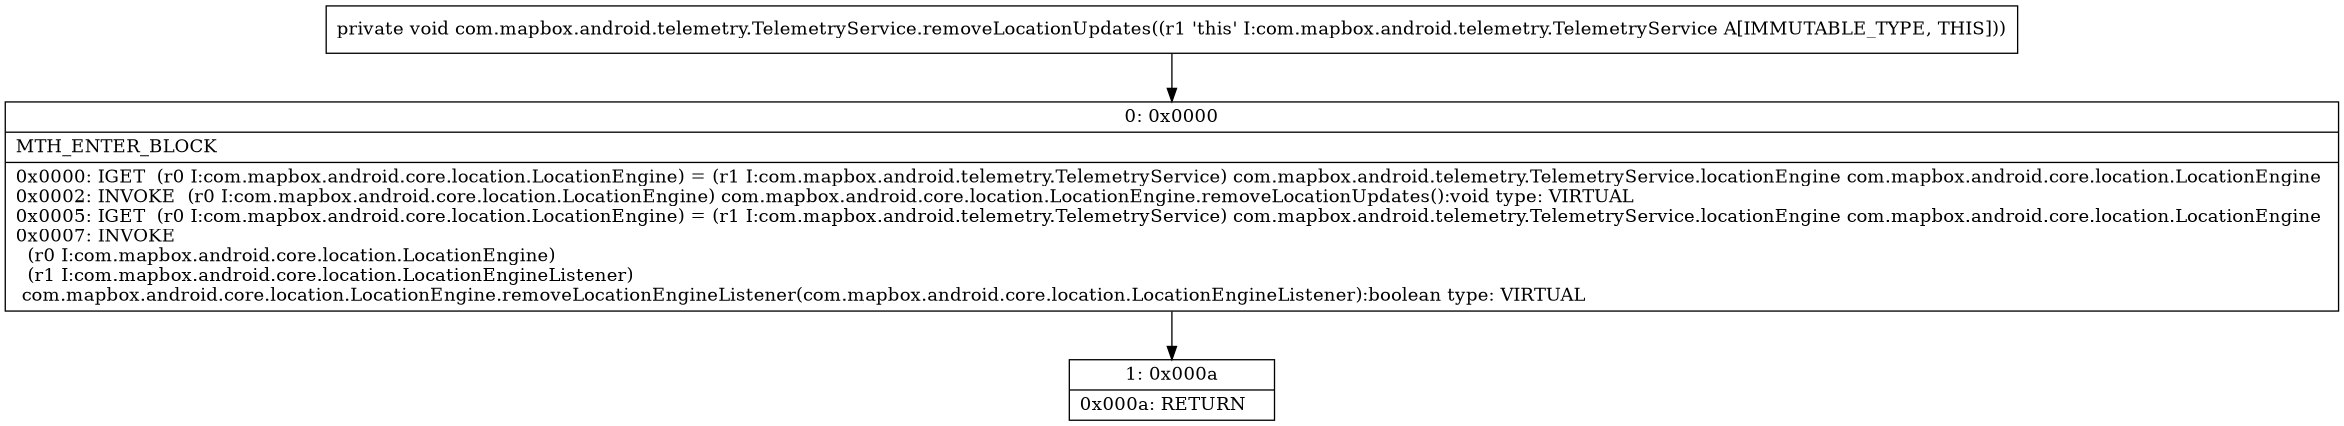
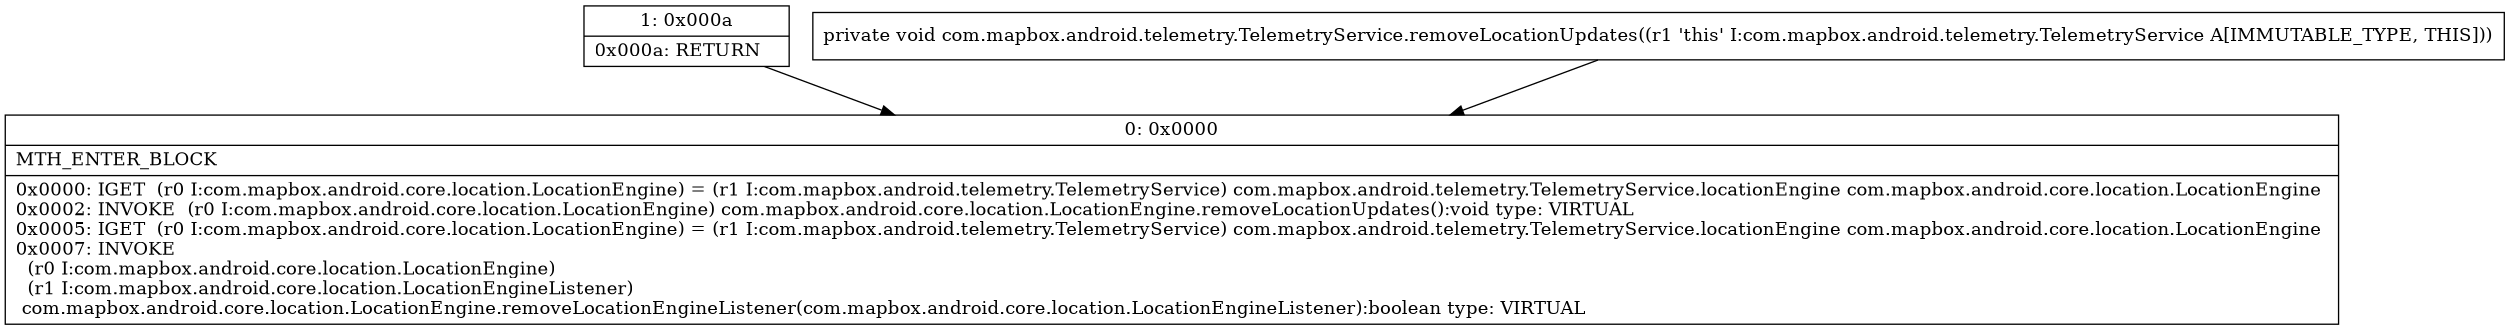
edge "0: 0x0000" -> "1: 0x000a": reversed
